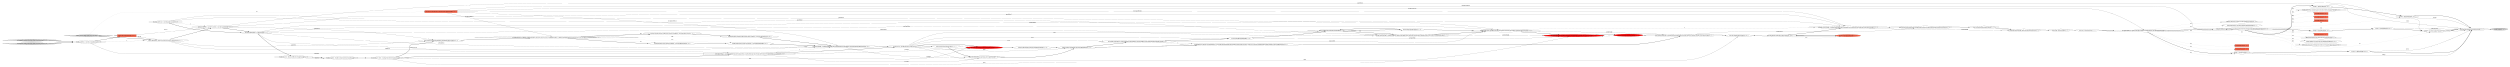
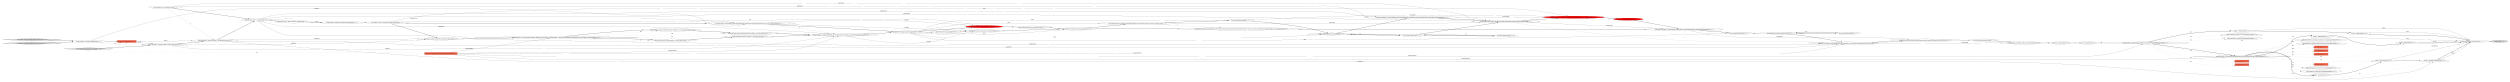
node "Thread.sleep(50)@@@19@@@['1', '0', '0']": added
node "Thread.sleep(50)@@@36@@@['0', '0', '1']": fillcolor tomato -> white
